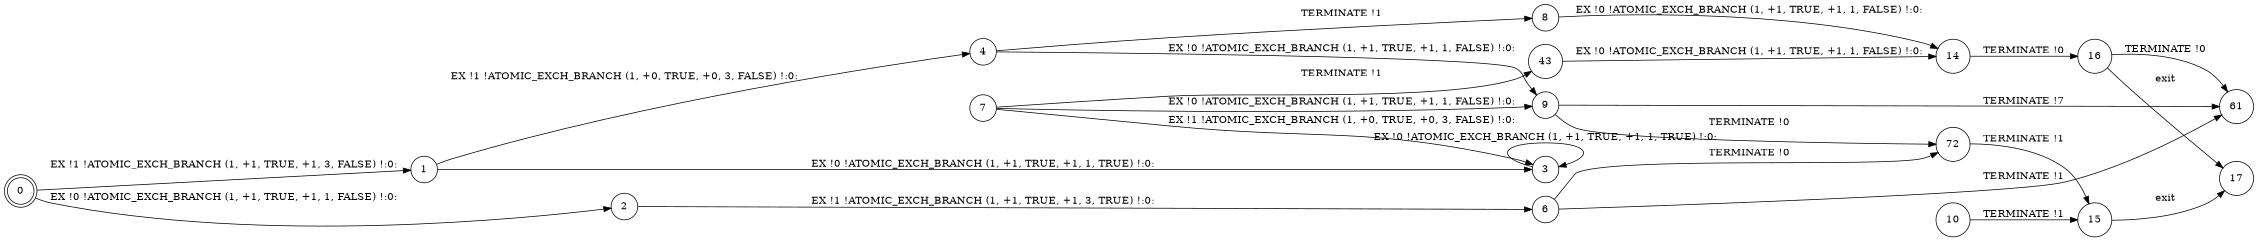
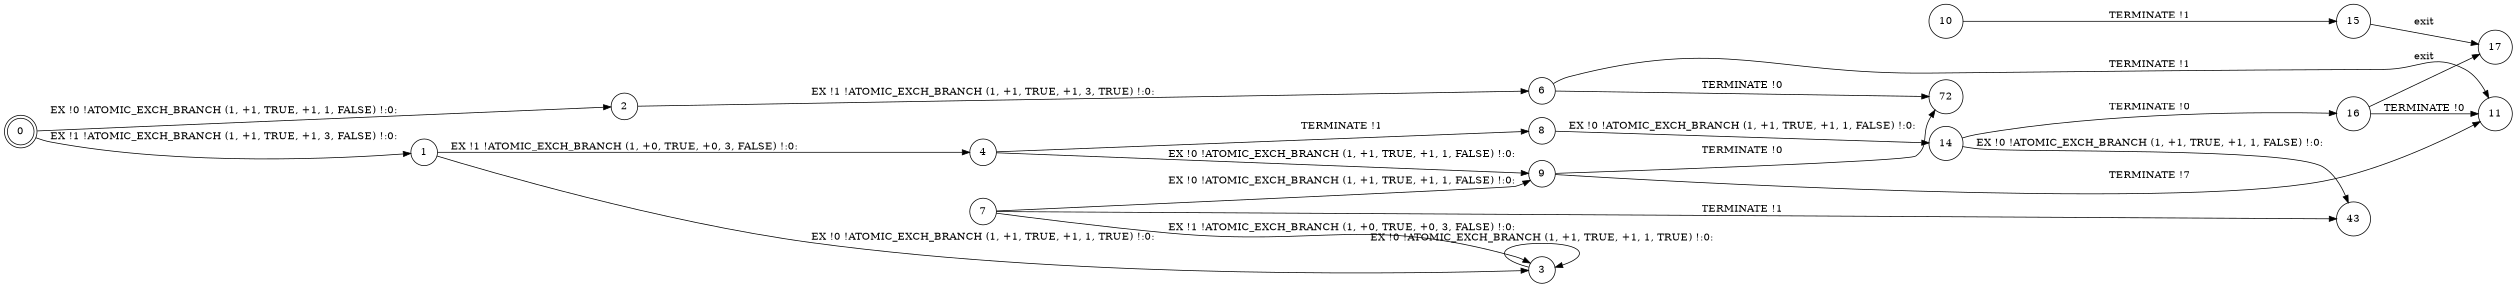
edge "43" -> "14": reversed
node "61": label "61" -> "11"
edge "72" -> "15": removed, label "TERMINATE !1"
